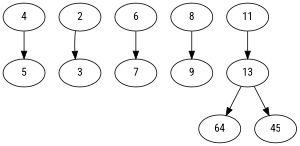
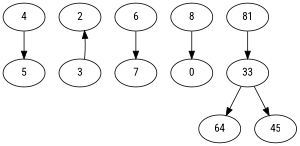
node "11": label "11" -> "81"
edge "2" -> "3": reversed
node "9": label "9" -> "0"
node "13": label "13" -> "33"
